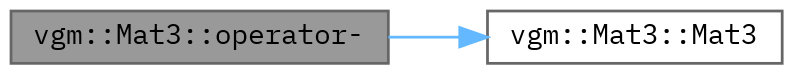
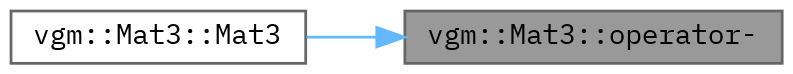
edge "vgm::Mat3::operator-" -> "vgm::Mat3::Mat3": reversed
